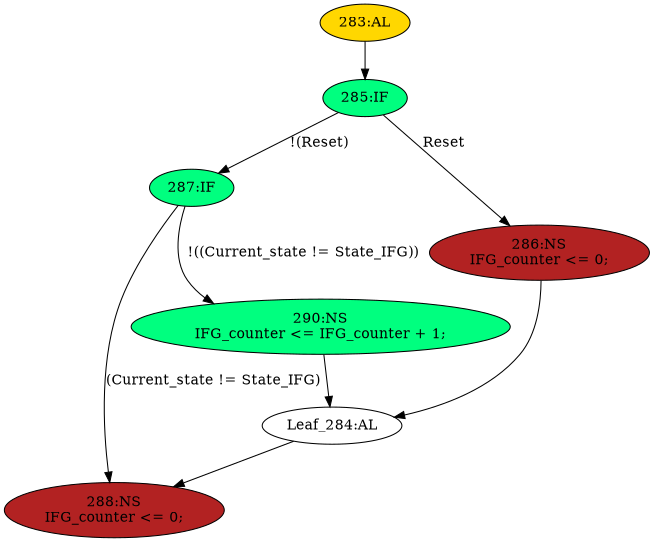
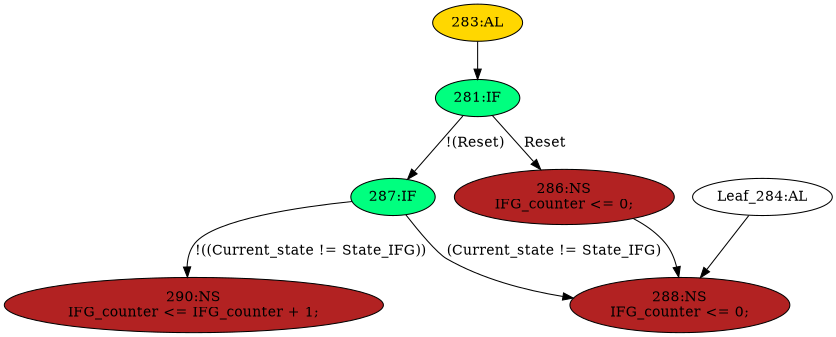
node "285:IF": label "285:IF" -> "281:IF"
node "290:NS IFG_counter <= IFG_counter + 1;": fillcolor springgreen -> firebrick
edge "286:NS IFG_counter <= 0;" -> "Leaf_284:AL": now "286:NS IFG_counter <= 0;" -> "288:NS IFG_counter <= 0;"
edge "290:NS IFG_counter <= IFG_counter + 1;" -> "Leaf_284:AL": removed
